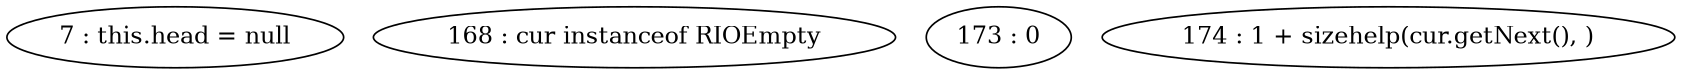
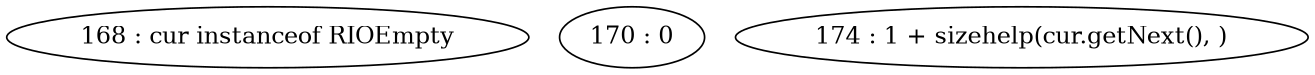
node "7 : this.head = null": removed
node "173 : 0": label "173 : 0" -> "170 : 0"
